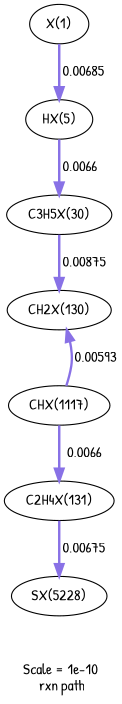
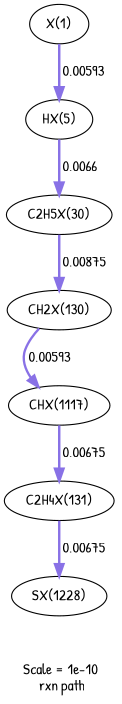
edge "X(1)" -> "HX(5)": label " 0.00685" -> " 0.00593"
node "C3H5X(30)": label "C3H5X(30)" -> "C2H5X(30)"
edge "CHX(1117)" -> "CH2X(130)": reversed
edge "CHX(1117)" -> "C2H4X(131)": label " 0.0066" -> " 0.00675"
node "SX(5228)": label "SX(5228)" -> "SX(1228)"
